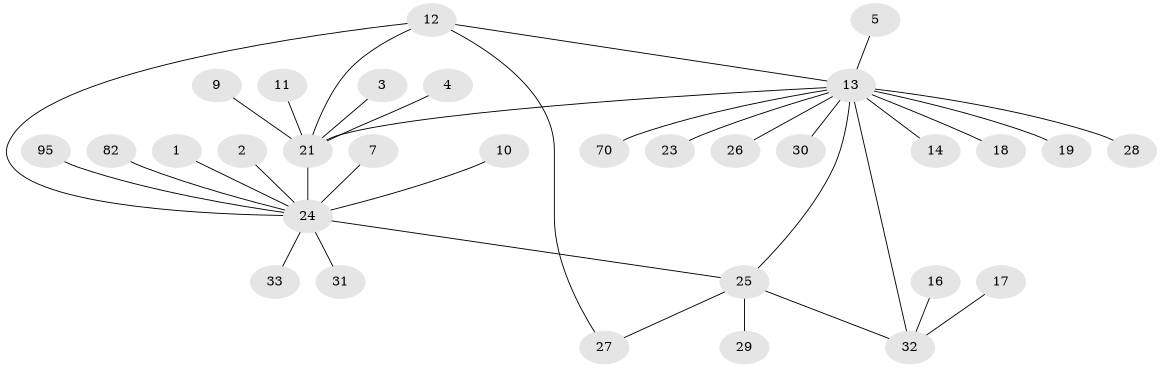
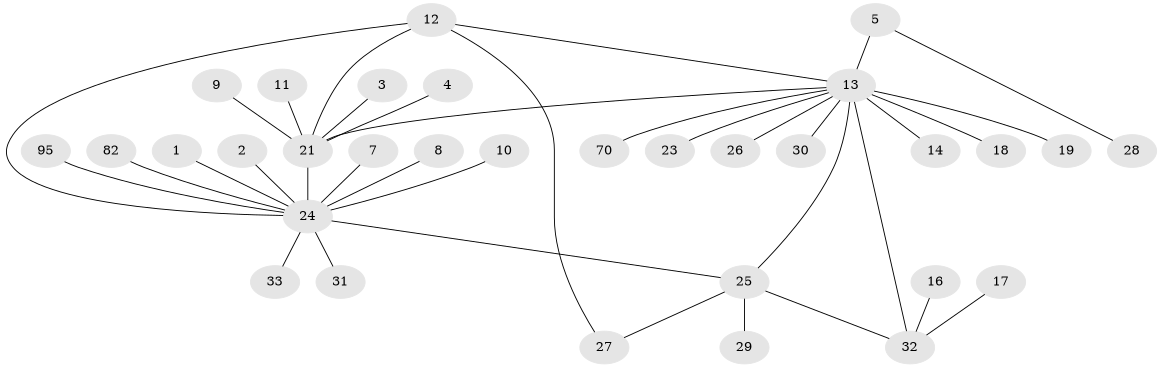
edge "13" -- "28": now "5" -- "28"
node "8": added
